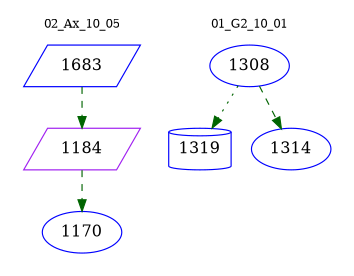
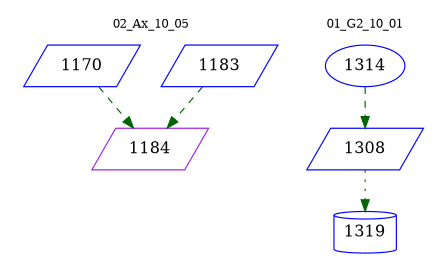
node "1683": label "1683" -> "1183"
node "1308": shape ellipse -> parallelogram
edge "1308" -> "1314": reversed
edge "1184" -> "1170": reversed
node "1170": shape ellipse -> parallelogram
